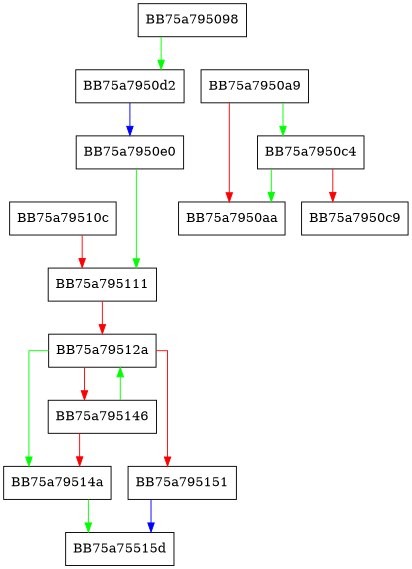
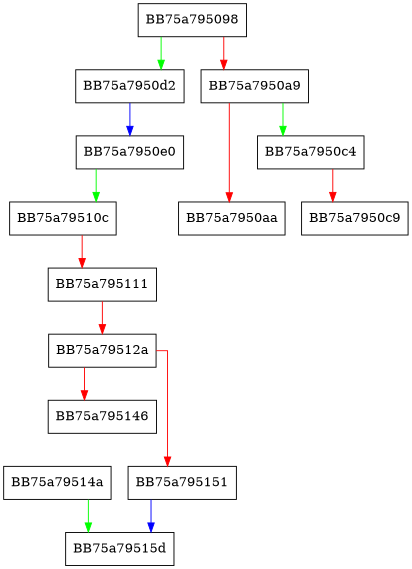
edge "BB75a795098" -> "BB75a7950a9": added
edge "BB75a7950c4" -> "BB75a7950aa": removed
edge "BB75a7950e0" -> "BB75a795111": now "BB75a7950e0" -> "BB75a79510c"
edge "BB75a795146" -> "BB75a79512a": removed
edge "BB75a79512a" -> "BB75a79514a": removed
edge "BB75a795146" -> "BB75a79514a": removed
node "BB75a75515d": label "BB75a75515d" -> "BB75a79515d"
